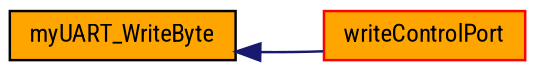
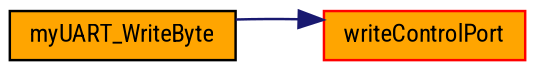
edge "writeControlPort" -> "myUART_WriteByte": reversed
